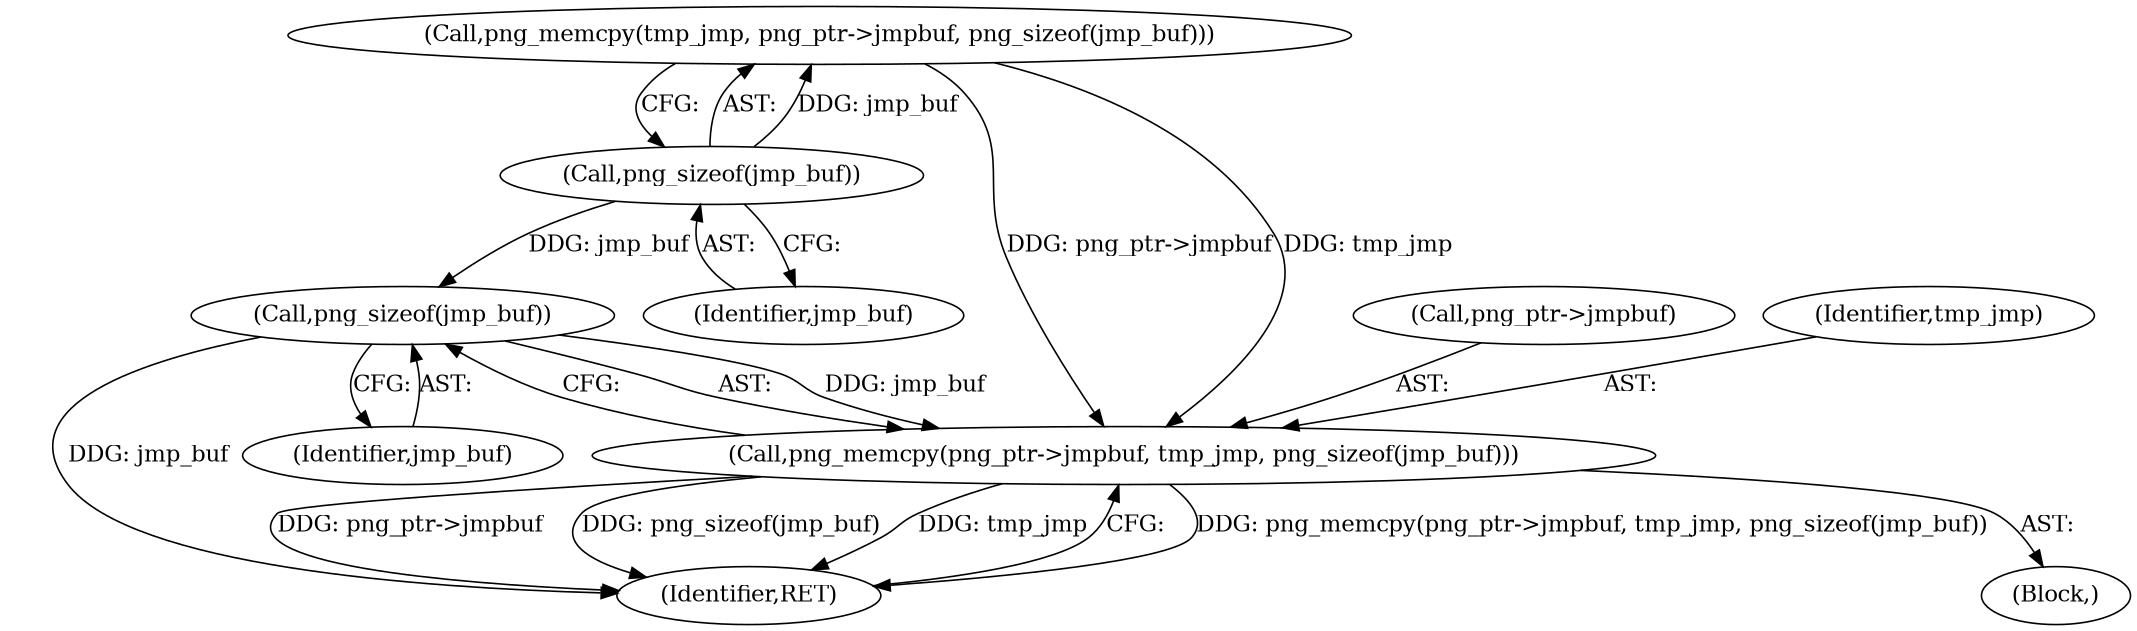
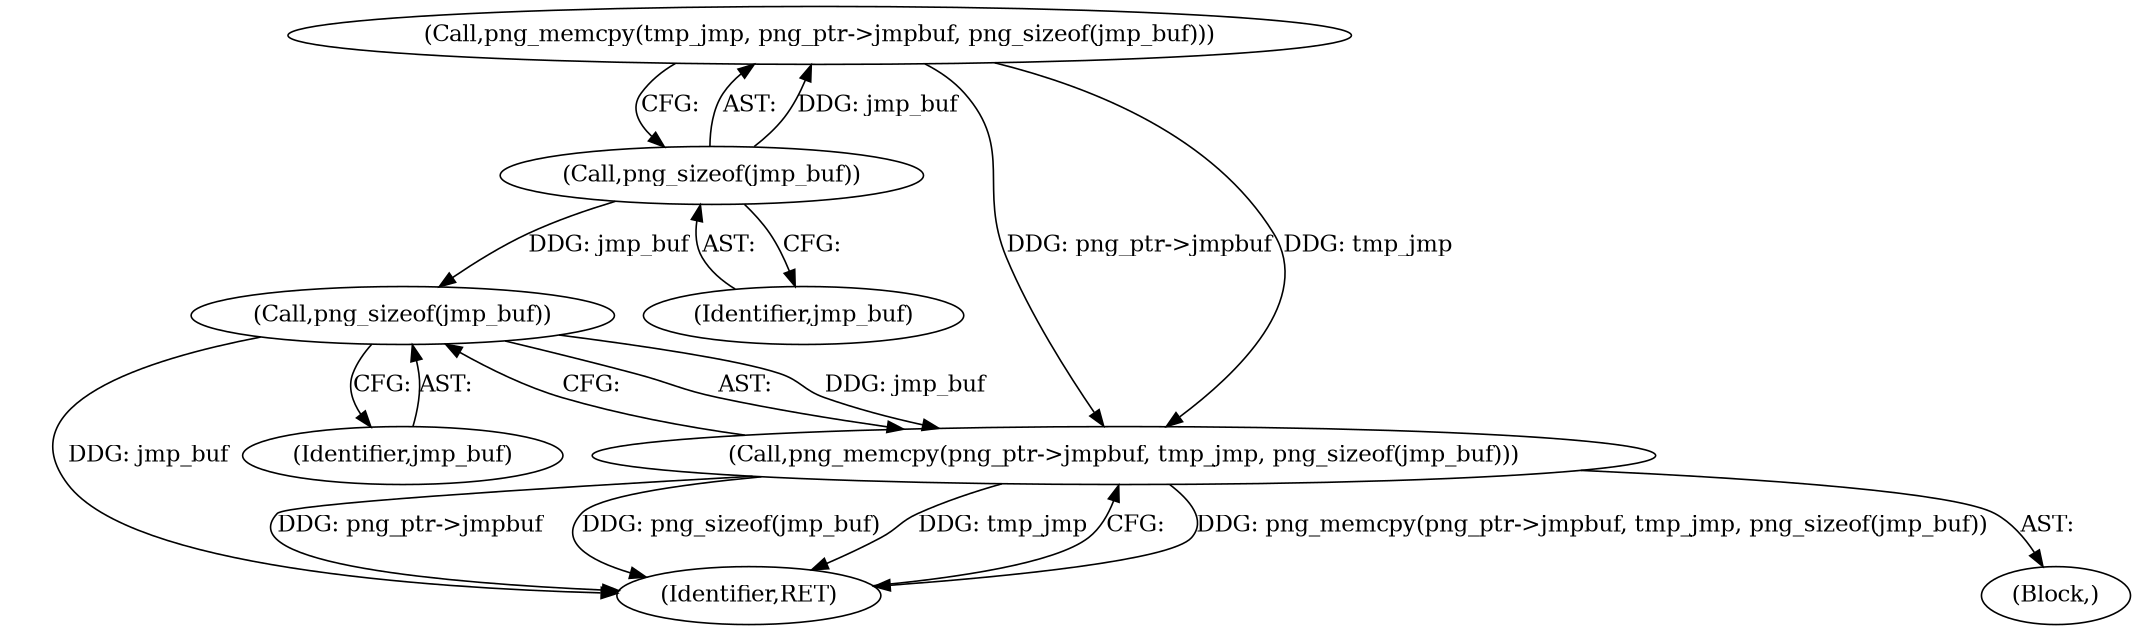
node "(Call,png_ptr->jmpbuf)": removed
node "(Identifier,tmp_jmp)": removed
